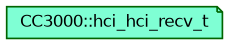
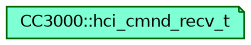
node "CC3000::hci_hci_recv_t": label "CC3000::hci_hci_recv_t" -> "CC3000::hci_cmnd_recv_t"
